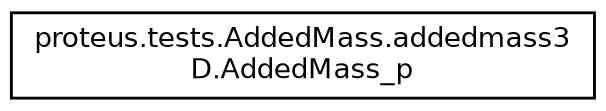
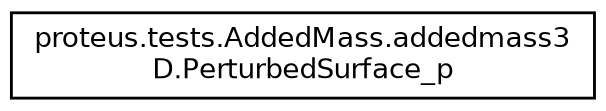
node "proteus.tests.AddedMass.addedmass3 D.AddedMass_p": label "proteus.tests.AddedMass.addedmass3 D.AddedMass_p" -> "proteus.tests.AddedMass.addedmass3 D.PerturbedSurface_p"
